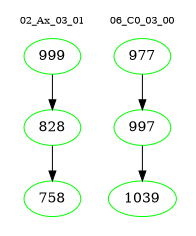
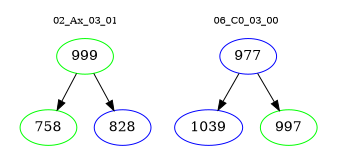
node "977": color green -> blue
node "828": color green -> blue
edge "828" -> "758": now "999" -> "758"
edge "997" -> "1039": now "977" -> "1039"
node "1039": color green -> blue
